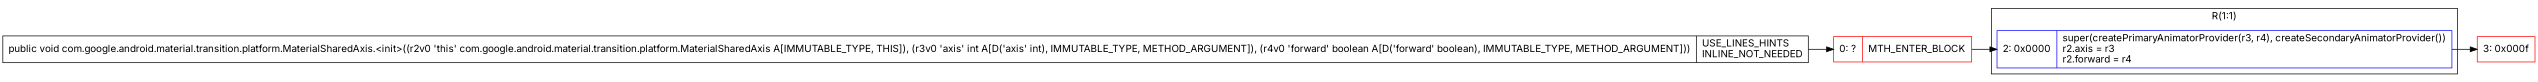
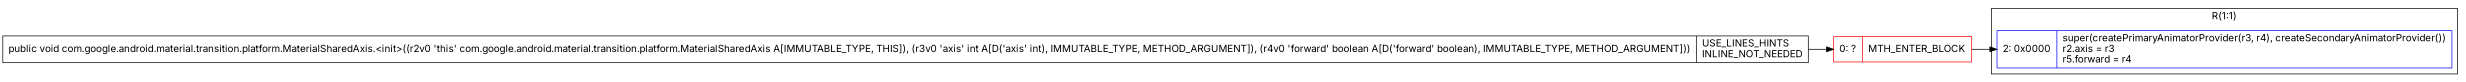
node "3: 0x000f": removed
node "2: 0x0000": text "r2.forward = r4" -> "r5.forward = r4"
